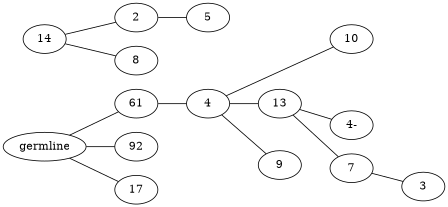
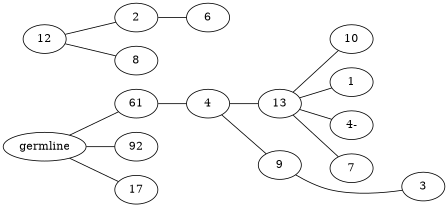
node "5": label "5" -> "6"
node "14": label "14" -> "12"
edge "10" -- "4": now "10" -- "13"
node "1": added
edge "7" -- "3": now "9" -- "3"
